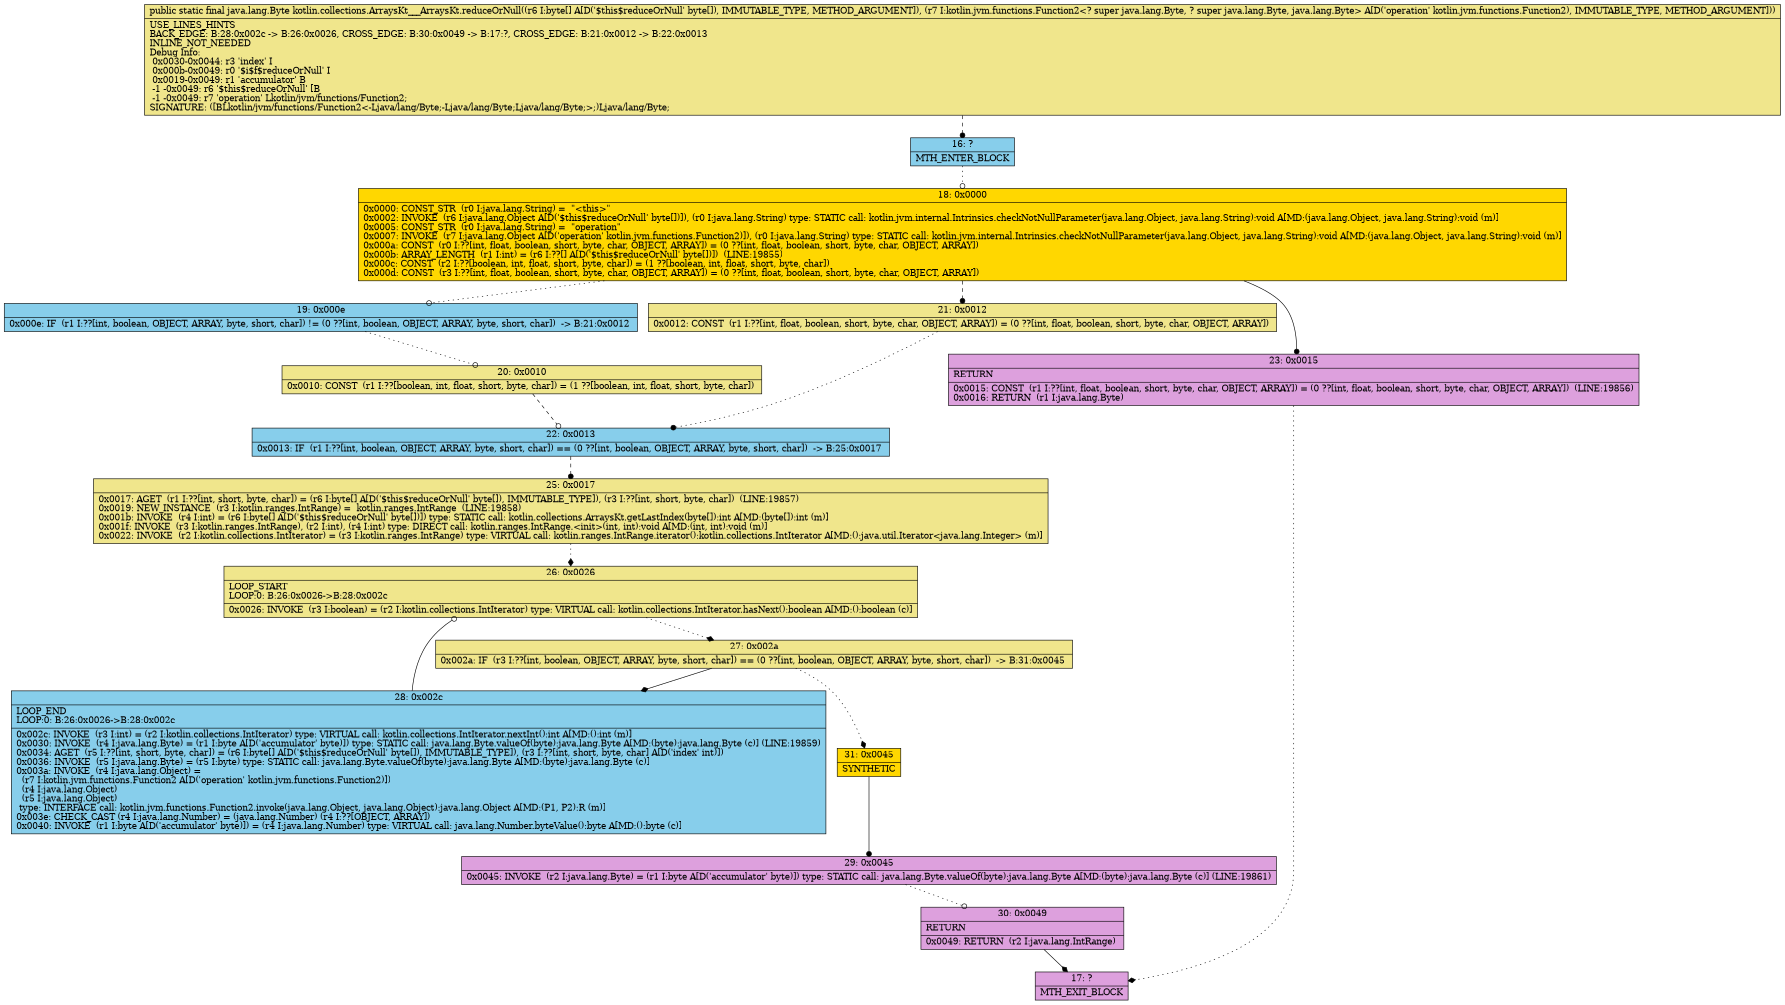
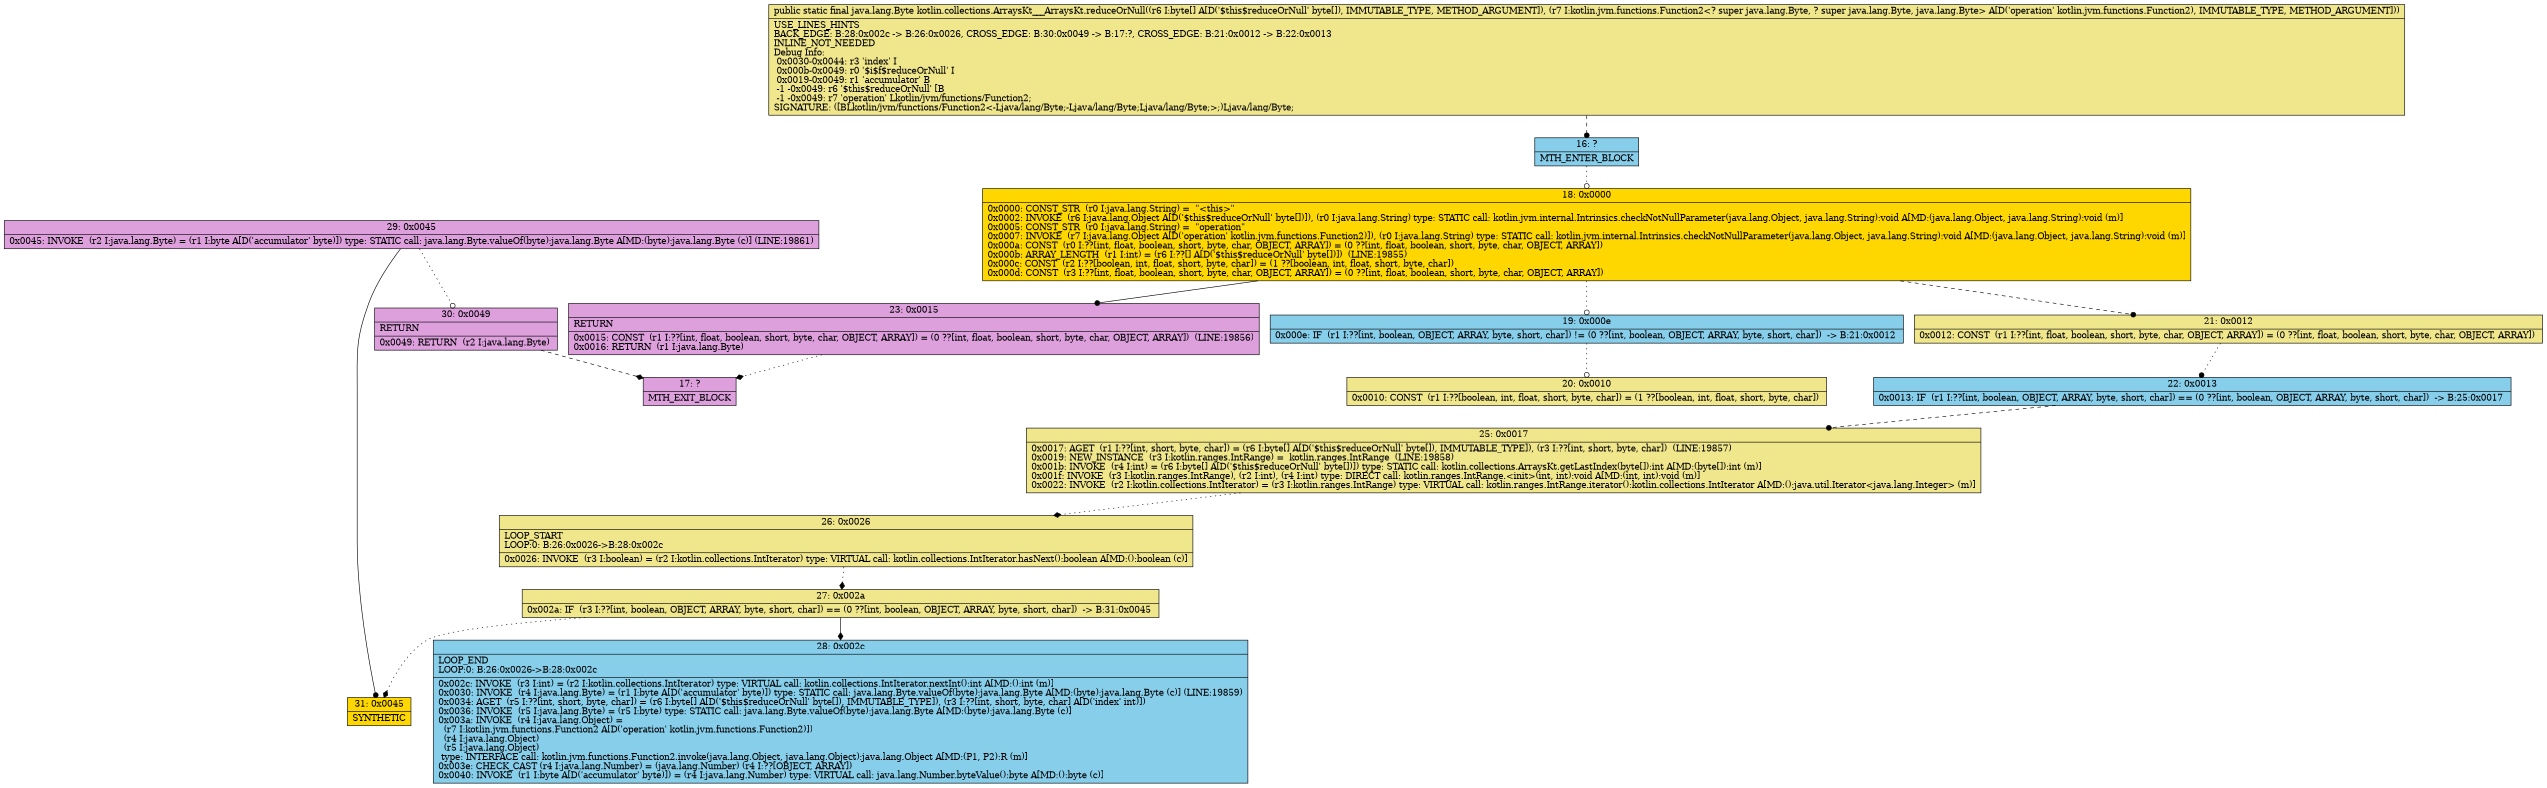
edge "20: 0x0010" -> "22: 0x0013": removed
edge "28: 0x002c" -> "26: 0x0026": removed
edge "31: 0x0045" -> "29: 0x0045": reversed
node "30: 0x0049": text "0x0049: RETURN  (r2 I:java.lang.IntRange)" -> "0x0049: RETURN  (r2 I:java.lang.Byte)"
edge "30: 0x0049" -> "17: ?": style solid -> dashed
